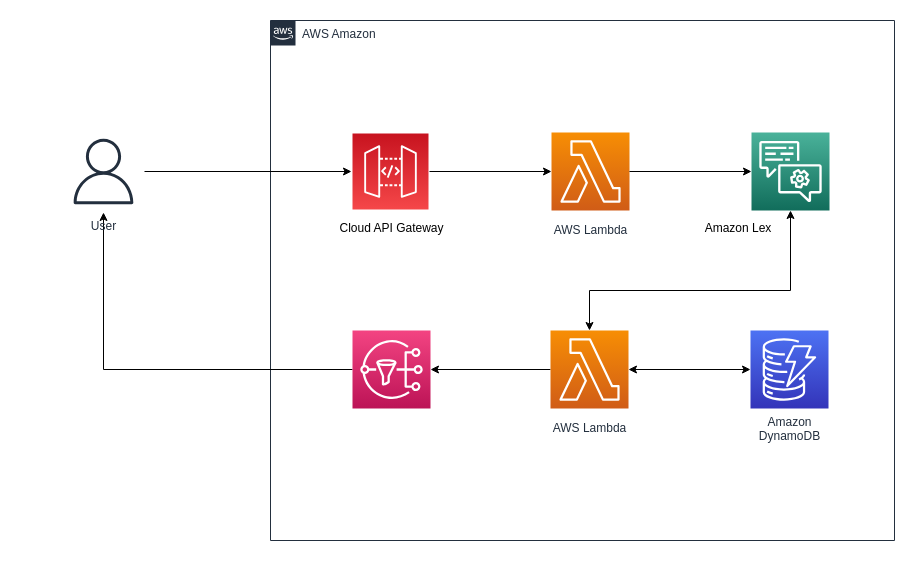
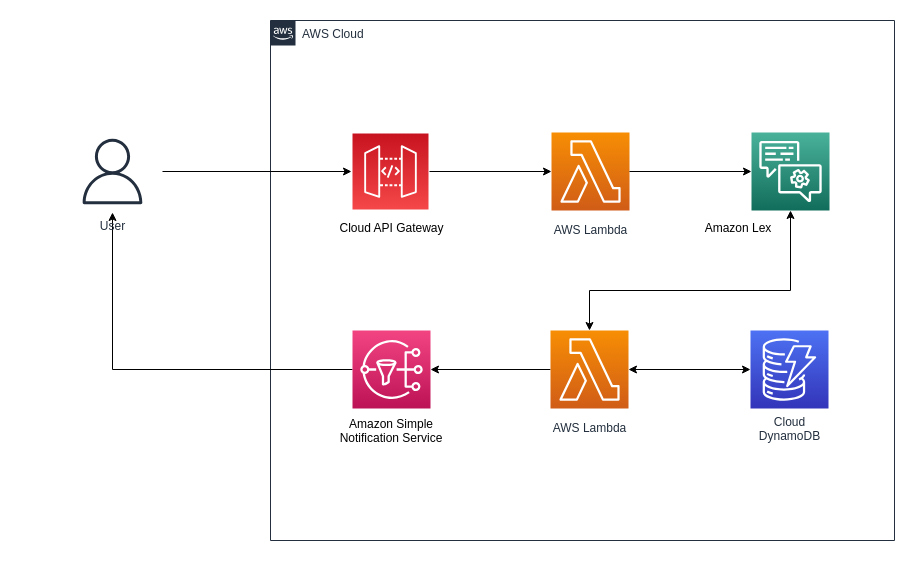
node "AWS Amazon": label "AWS Amazon" -> "AWS Cloud"
node "User": size 82x82 -> 100x82
node "Amazon DynamoDB": label "Amazon DynamoDB" -> "Cloud DynamoDB"
node "Amazon Simple Notification Service": added
